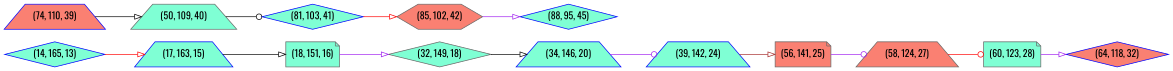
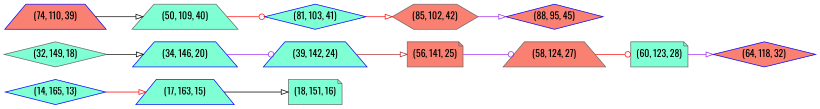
edge "(50, 109, 40)" -> "(81, 103, 41)": color black -> red
node "(88, 95, 45)": fillcolor aquamarine -> salmon
edge "(18, 151, 16)" -> "(32, 149, 18)": removed
